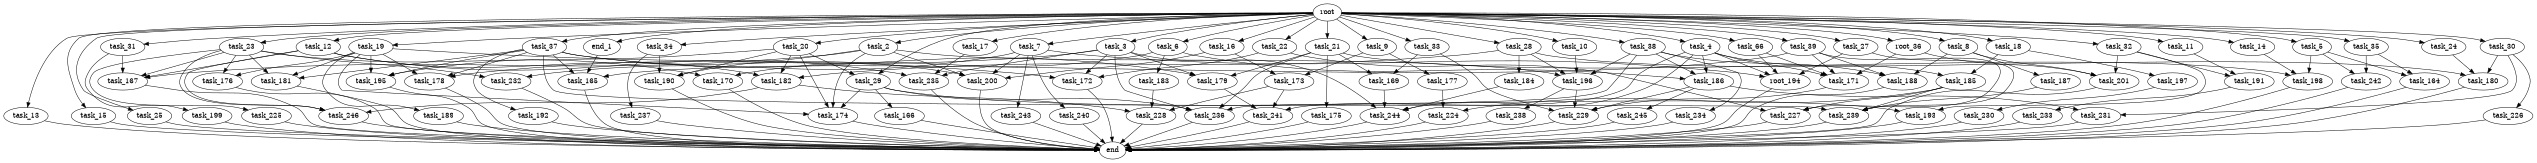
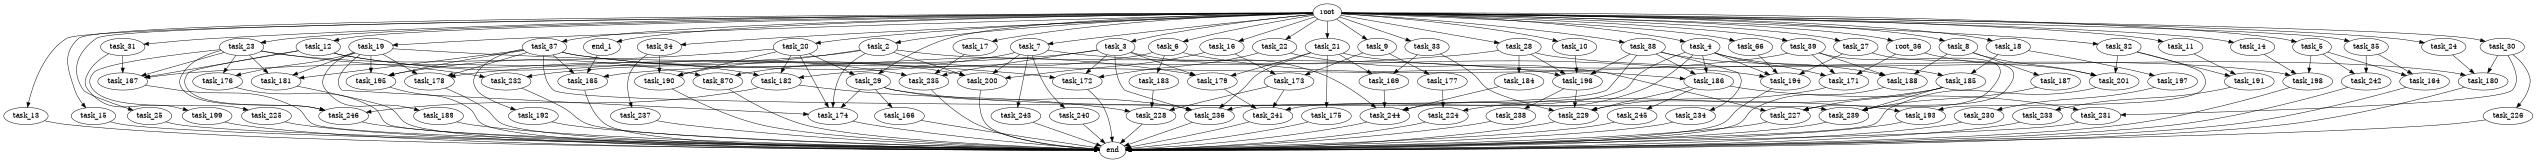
edge "task_66" -> "task_171": removed
node "task_170": label "task_170" -> "task_870"
node "root_194": label "root_194" -> "task_194"
